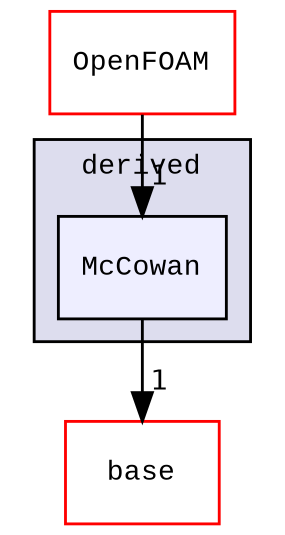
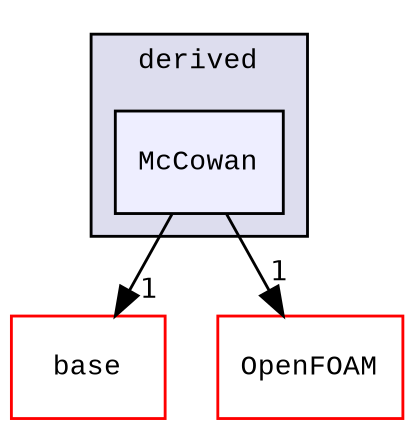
edge "OpenFOAM" -> "McCowan": reversed
